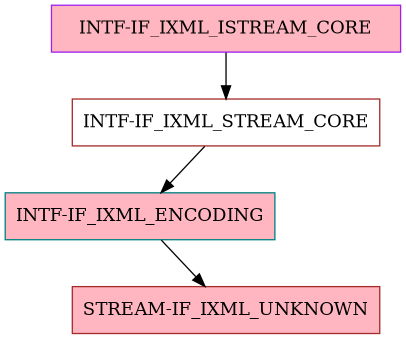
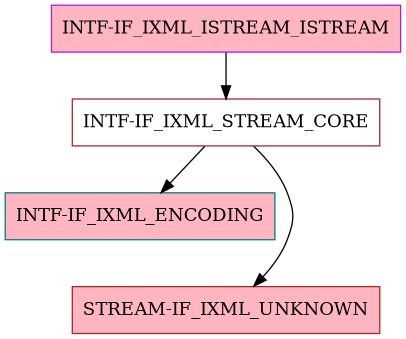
node "INTF-IF_IXML_ISTREAM_CORE": label "INTF-IF_IXML_ISTREAM_CORE" -> "INTF-IF_IXML_ISTREAM_ISTREAM"
edge "INTF-IF_IXML_ENCODING" -> "STREAM-IF_IXML_UNKNOWN": now "INTF-IF_IXML_STREAM_CORE" -> "STREAM-IF_IXML_UNKNOWN"
